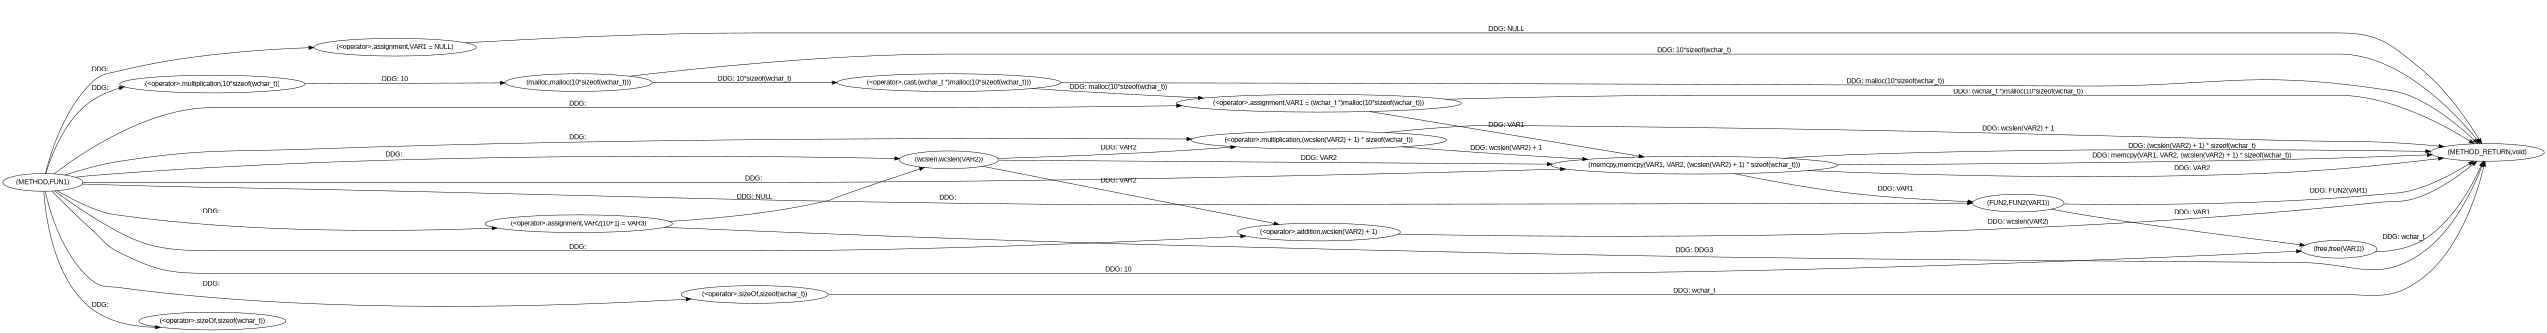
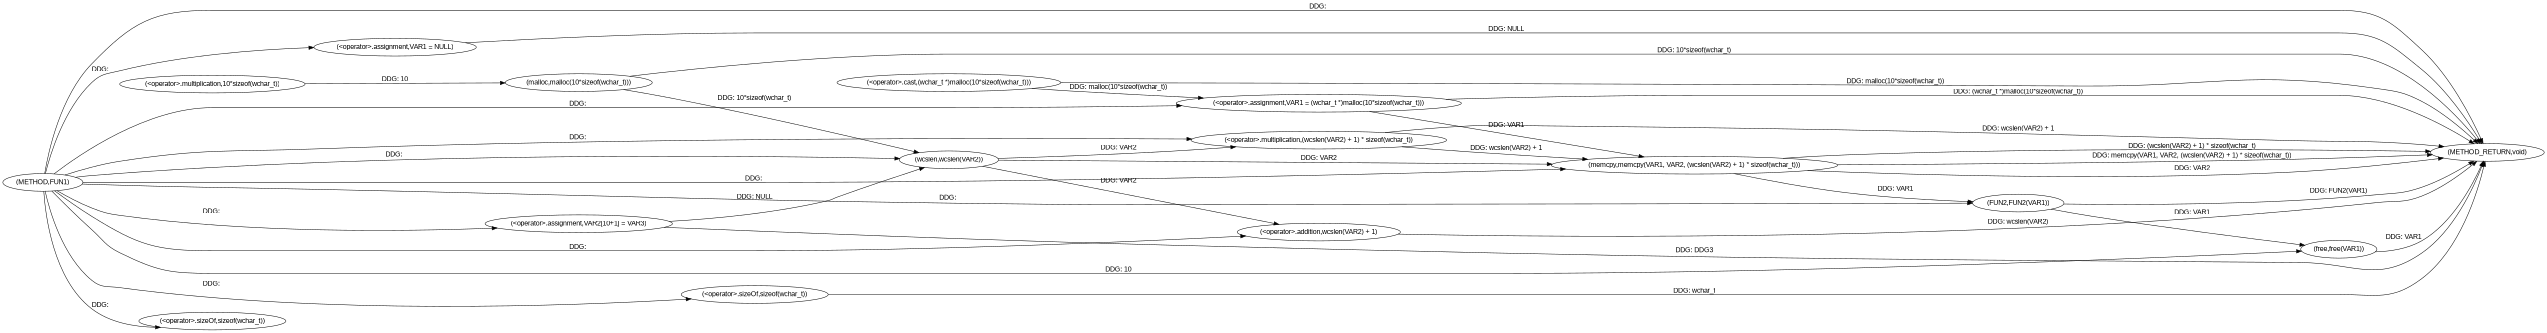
edge "(malloc,malloc(10*sizeof(wchar_t)))" -> "(<operator>.cast,(wchar_t *)malloc(10*sizeof(wchar_t)))": now "(malloc,malloc(10*sizeof(wchar_t)))" -> "(wcslen,wcslen(VAR2))"
edge "(METHOD,FUN1)" -> "(<operator>.multiplication,10*sizeof(wchar_t))": now "(METHOD,FUN1)" -> "(METHOD_RETURN,void)"
edge "(free,free(VAR1))" -> "(METHOD_RETURN,void)": label "DDG: wchar_t" -> "DDG: VAR1"
